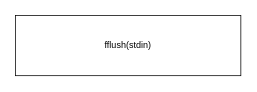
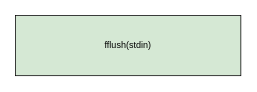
node "fflush(stdin)": fillcolor #ffffff -> #d5e8d4
